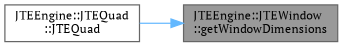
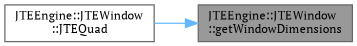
node "JTEEngine::JTEQuad ::JTEQuad": label "JTEEngine::JTEQuad ::JTEQuad" -> "JTEEngine::JTEWindow ::JTEQuad"
